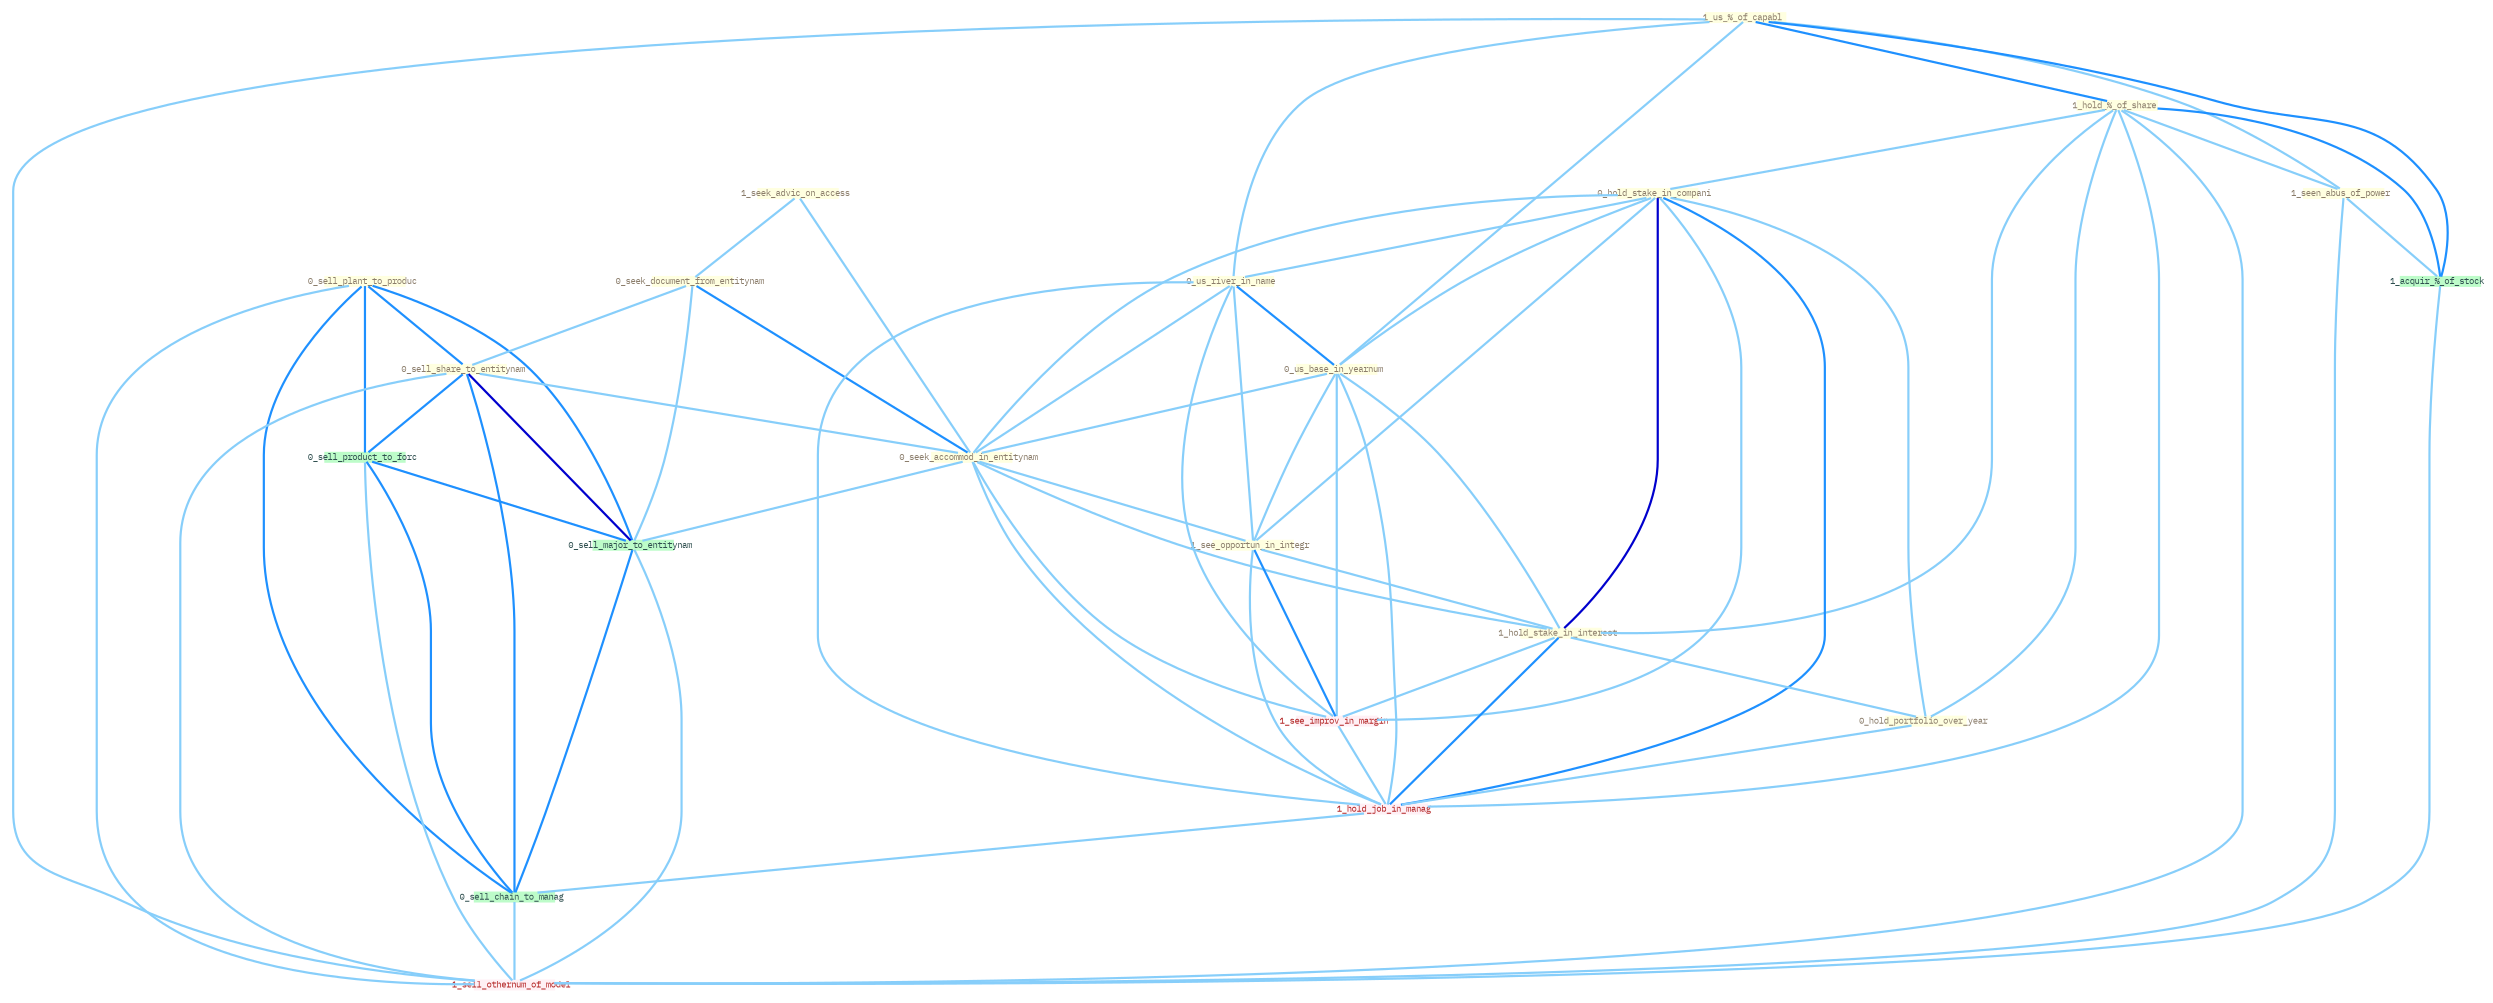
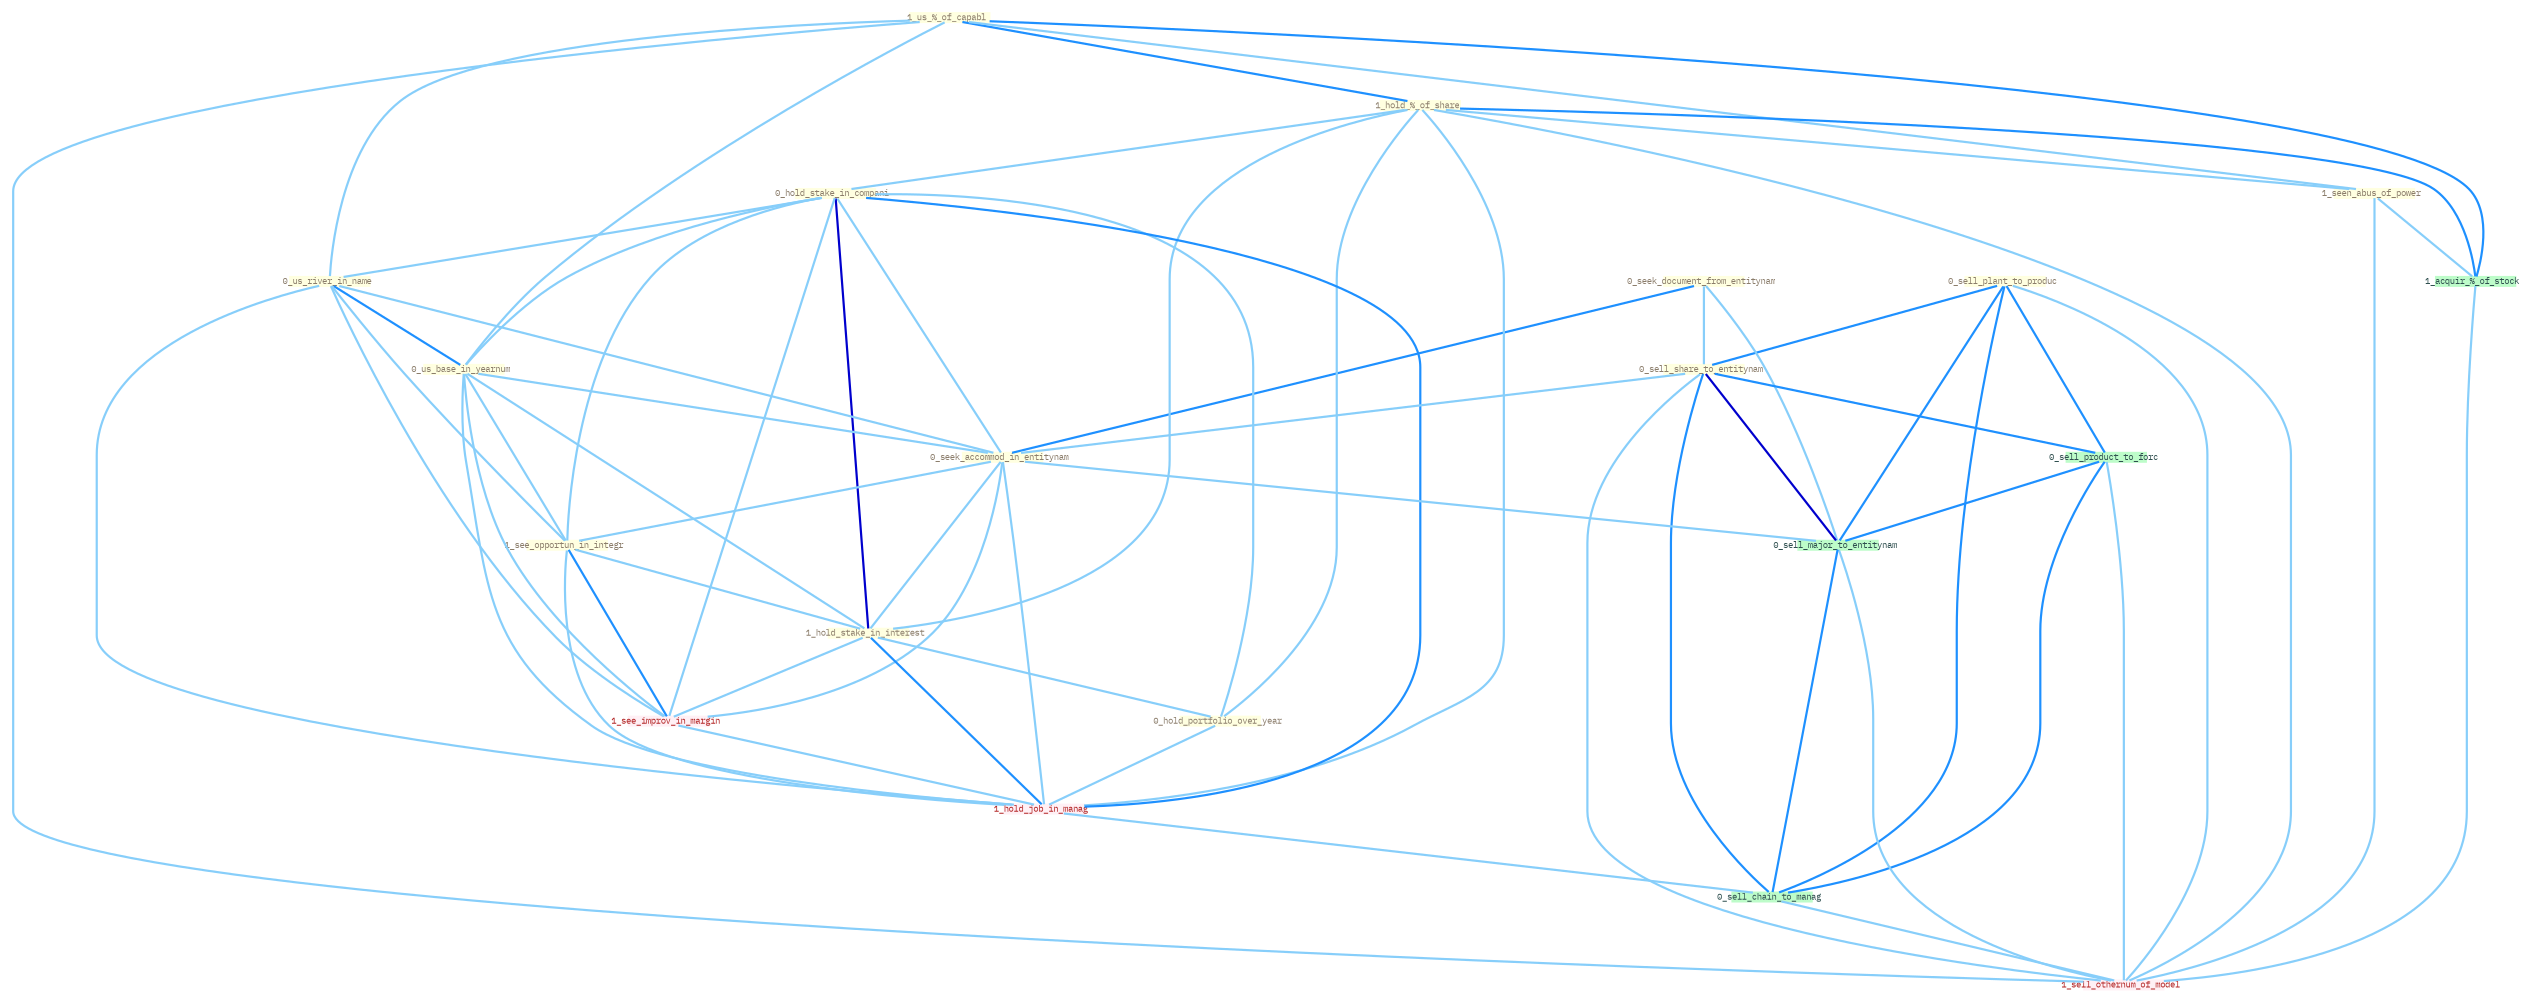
node "1_seek_advic_on_access": removed
